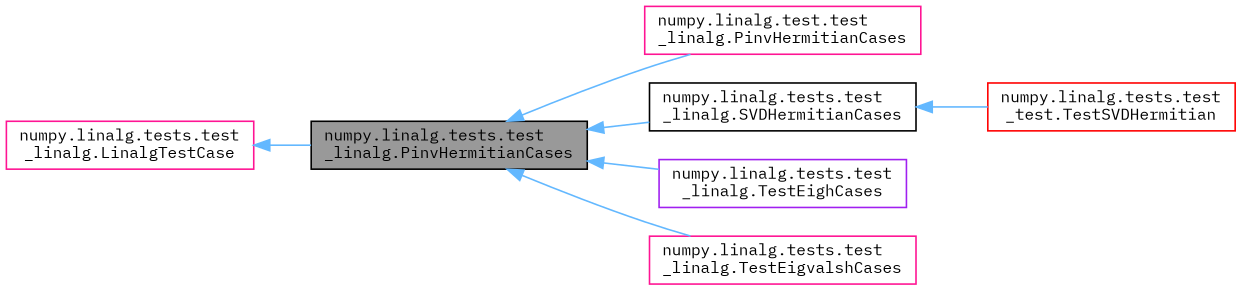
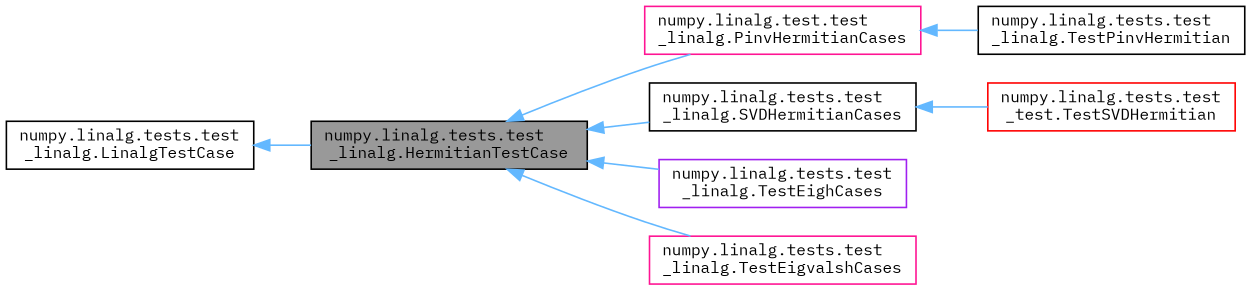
node "numpy.linalg.tests.test _linalg.TestPinvHermitian": added
node "numpy.linalg.tests.test _linalg.LinalgTestCase": color deeppink -> black
node "numpy.linalg.tests.test _linalg.PinvHermitianCases": label "numpy.linalg.tests.test _linalg.PinvHermitianCases" -> "numpy.linalg.tests.test _linalg.HermitianTestCase"
